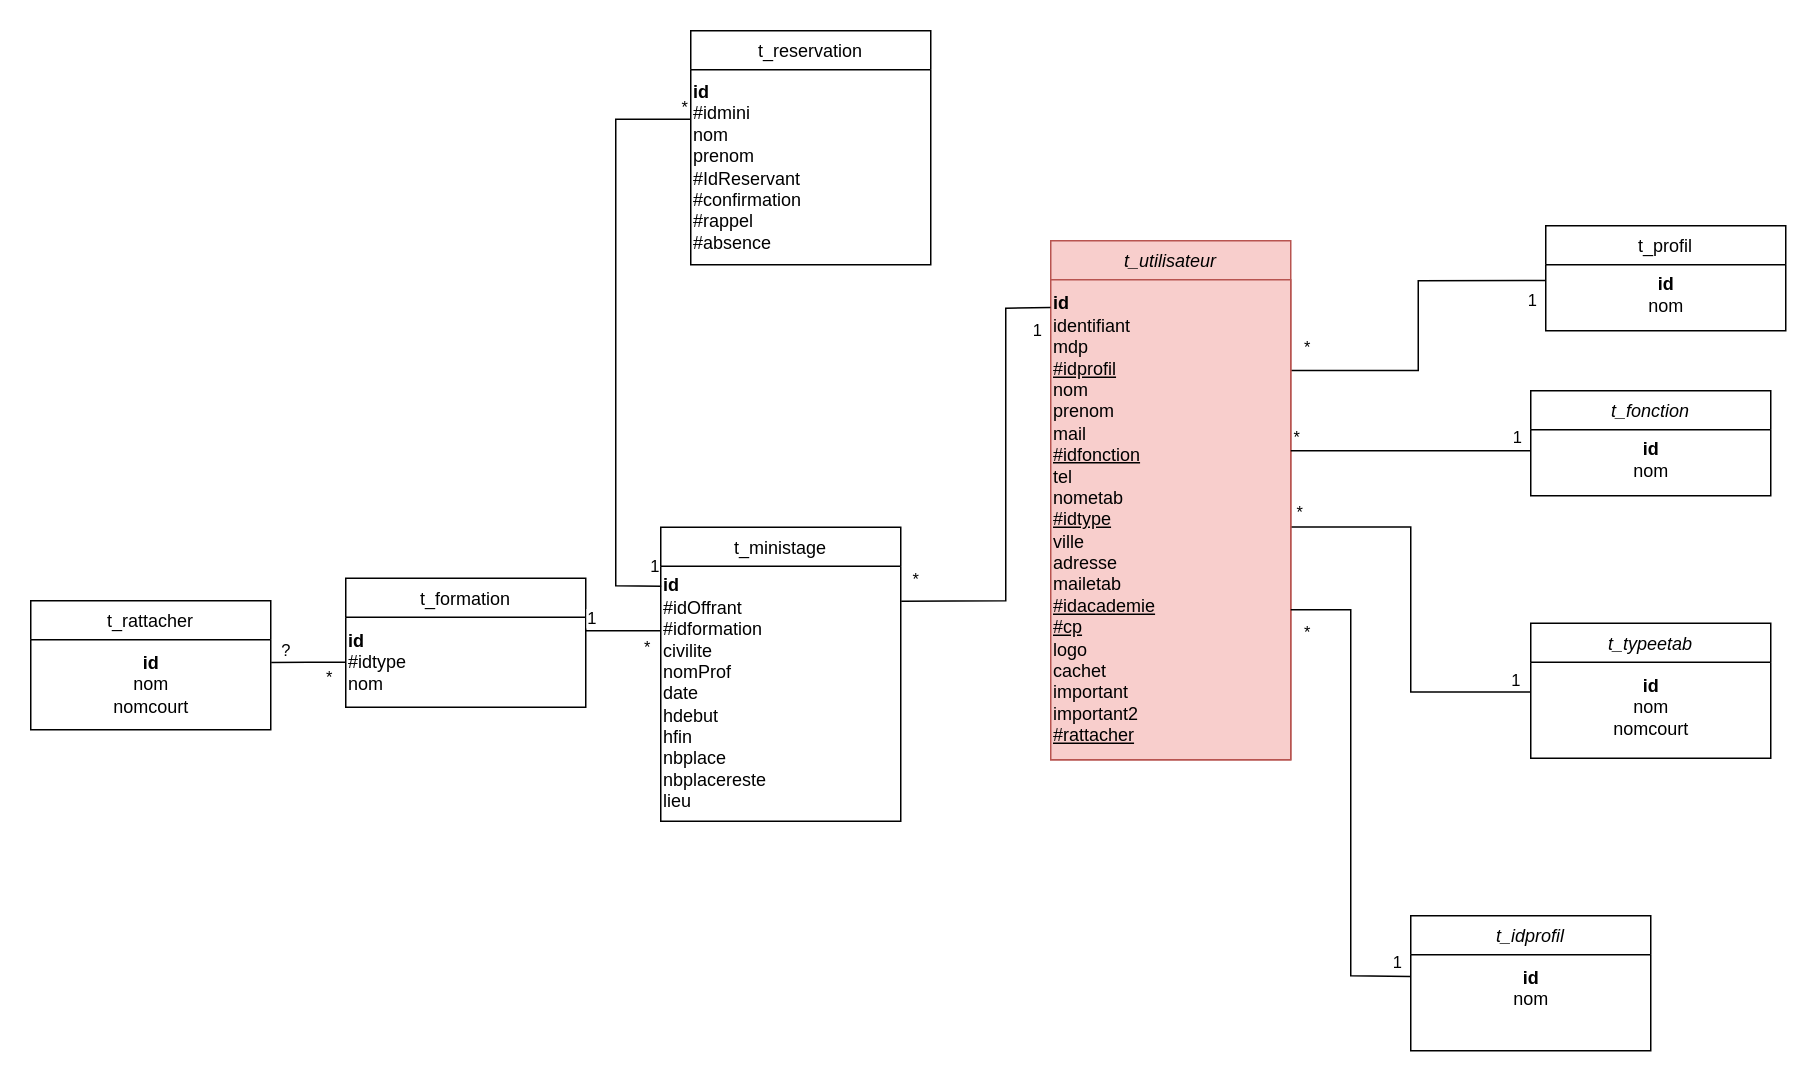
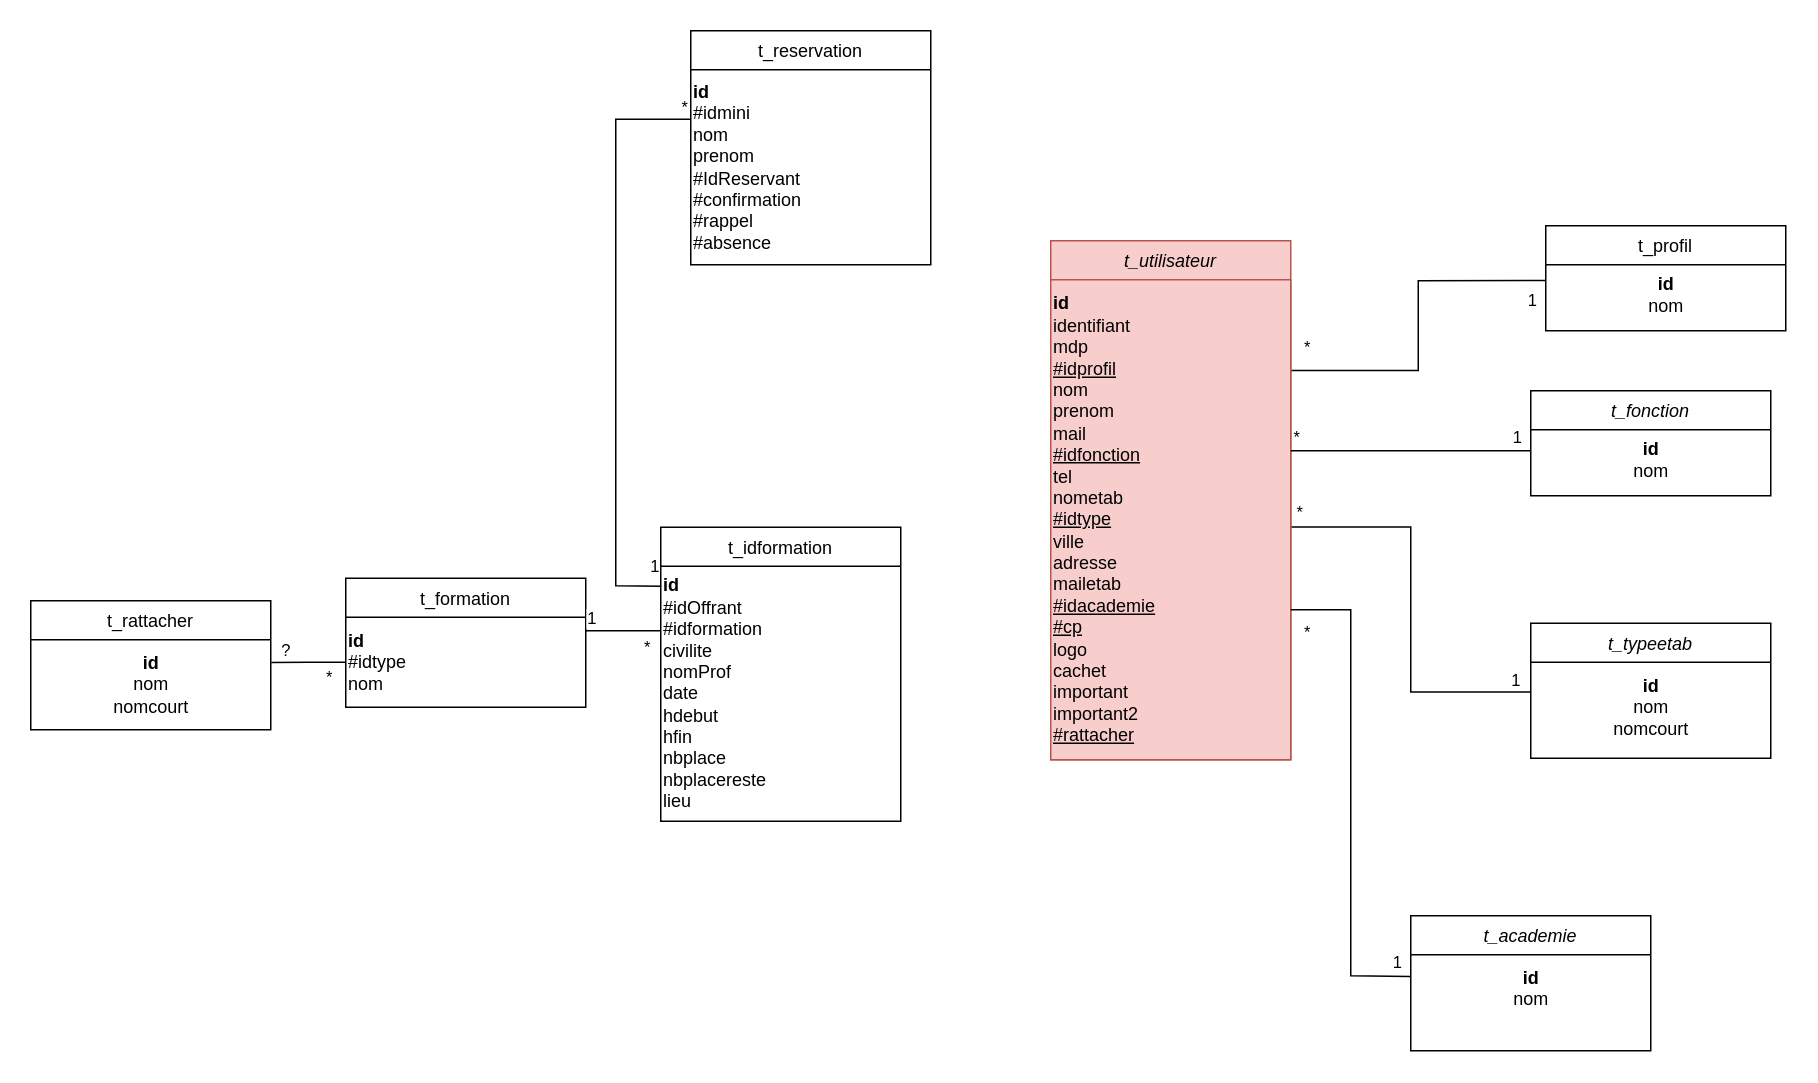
edge "id identifiant mdp #idprofil nom prenom mail #idfonction tel nometab #idtype ville adresse mailetab #idacademie #cp logo cachet important important2 #rattacher" -- "id #idOffrant #idformation civilite nomProf date hdebut hfin nbplace nbplacereste lieu": removed, labels "1", "*"
node "t_ministage": label "t_ministage" -> "t_idformation"
node "t_idprofil": label "t_idprofil" -> "t_academie"
